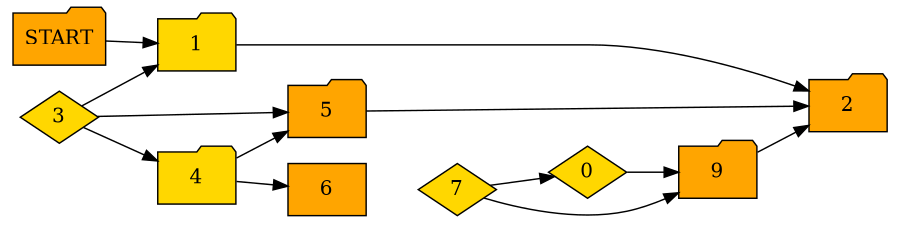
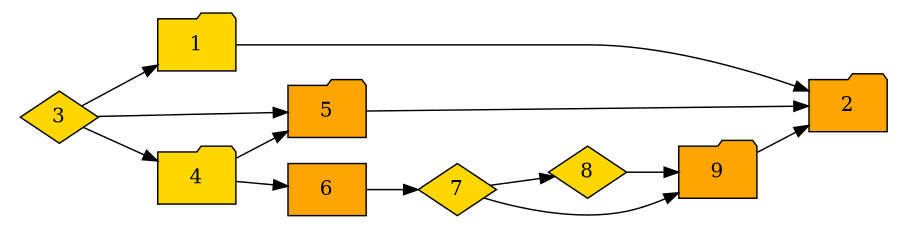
node "START": removed
node "0": label "0" -> "8"
edge "6" -> "7": added
